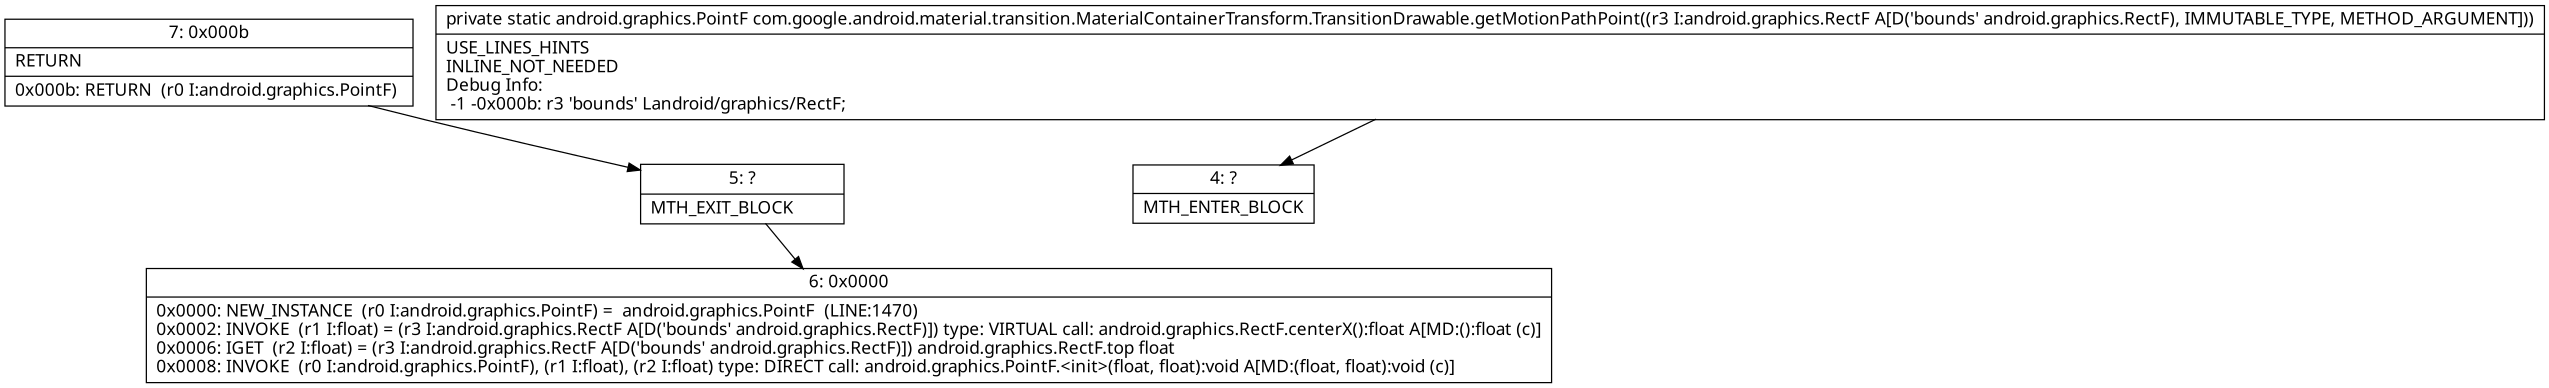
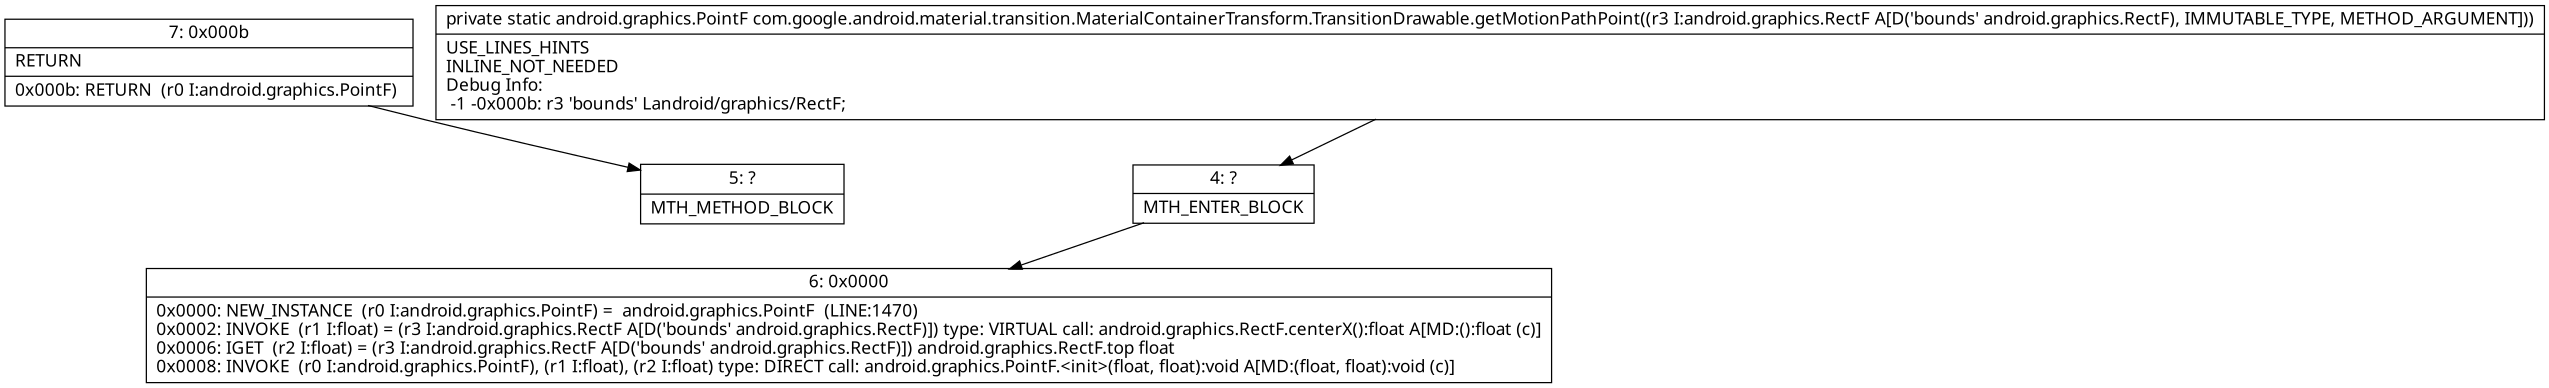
node "5: ?": text "MTH_EXIT_BLOCK" -> "MTH_METHOD_BLOCK"
edge "5: ?" -> "6: 0x0000": now "4: ?" -> "6: 0x0000"
